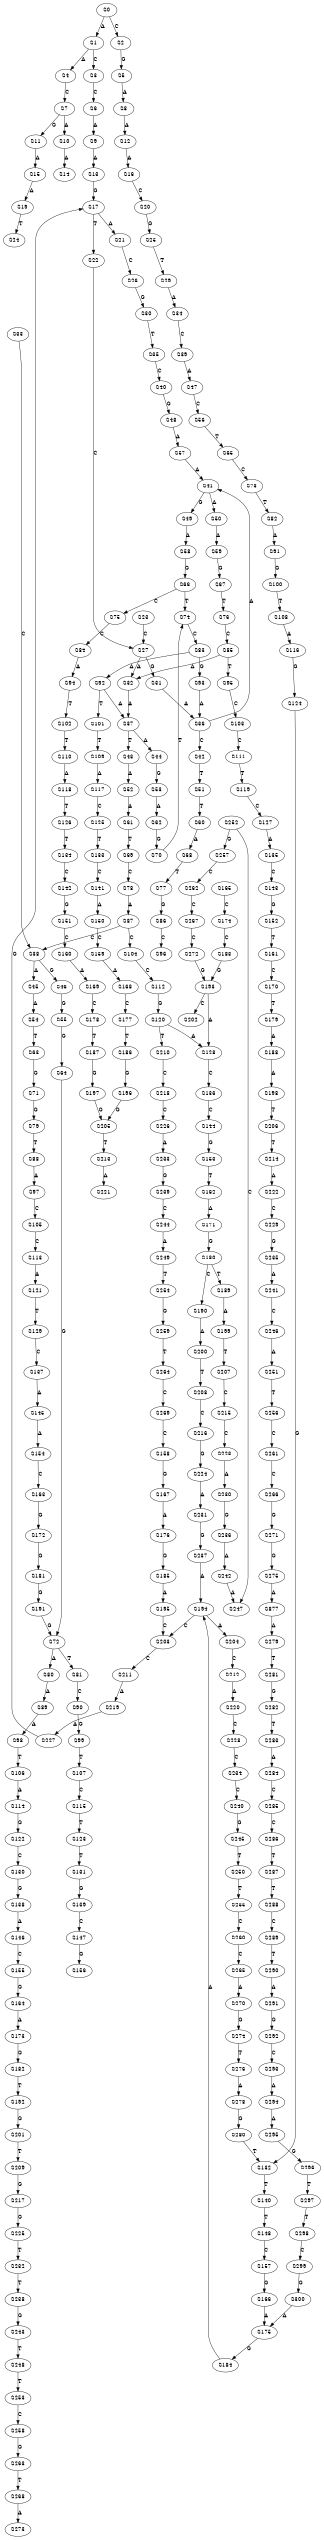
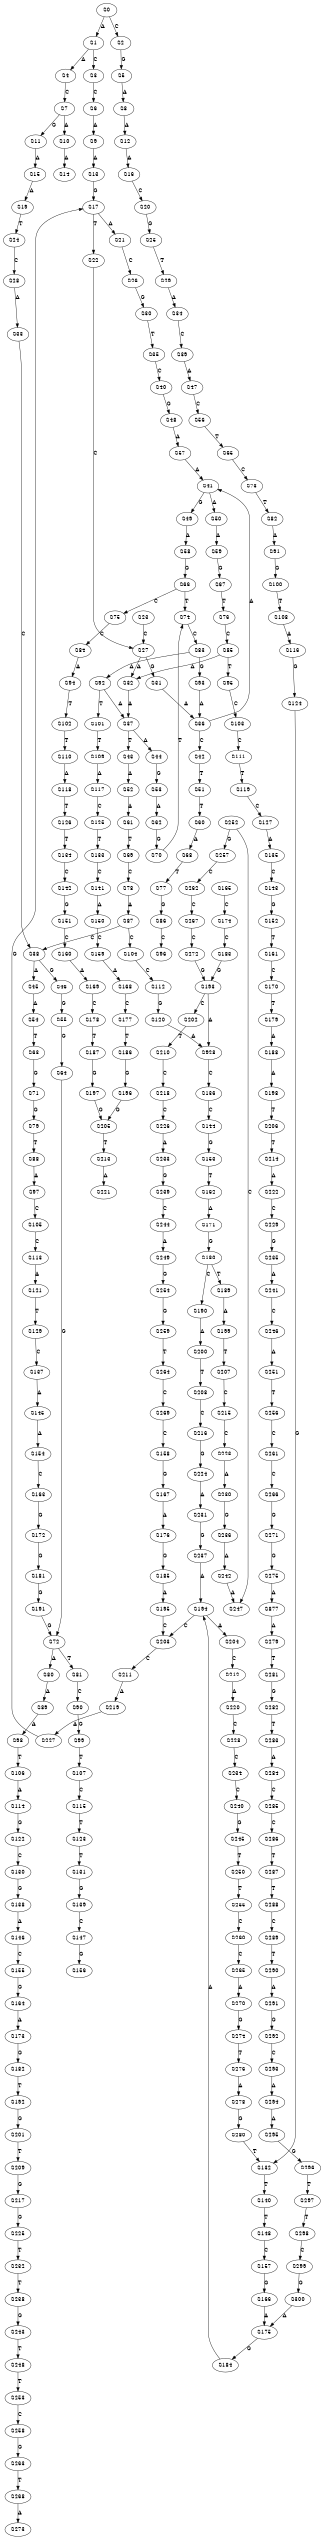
node "S28": added
edge "S120" -> "S210": now "S202" -> "S210"
node "S128": label "S128" -> "S928"
edge "S249" -> "S254": label "T" -> "G"
